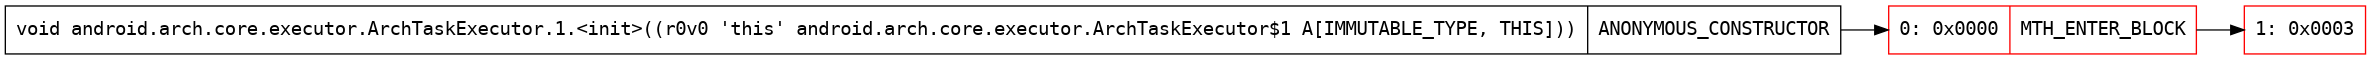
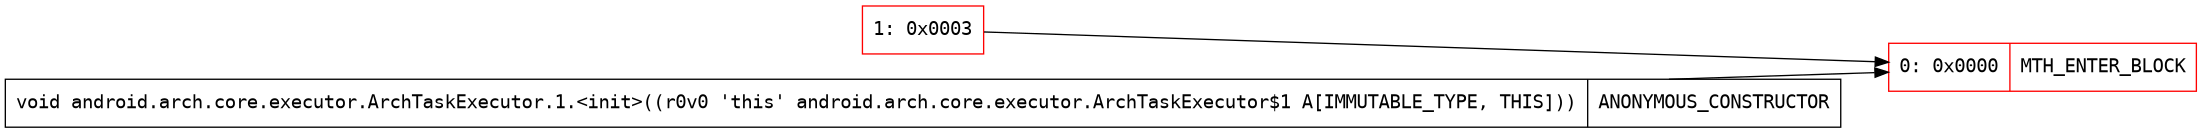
edge "0: 0x0000" -> "1: 0x0003": reversed
